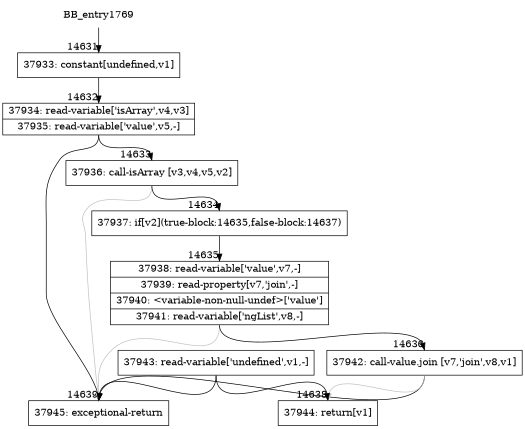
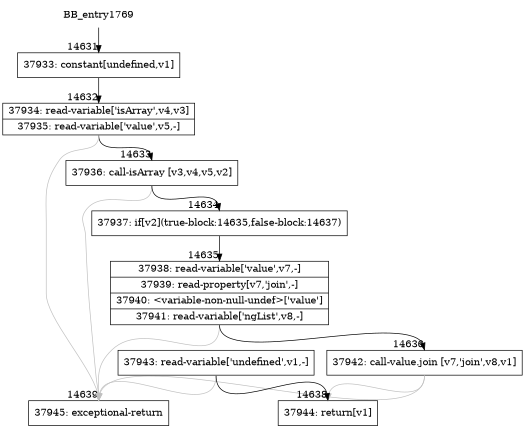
edge "37934: read-variable['isArray',v4,v3]" -> "37945: exceptional-return": color black -> gray
edge "37943: read-variable['undefined',v1,-]" -> "37945: exceptional-return": color black -> gray
edge "37942: call-value.join [v7,'join',v8,v1]" -> "37945: exceptional-return": color black -> gray
